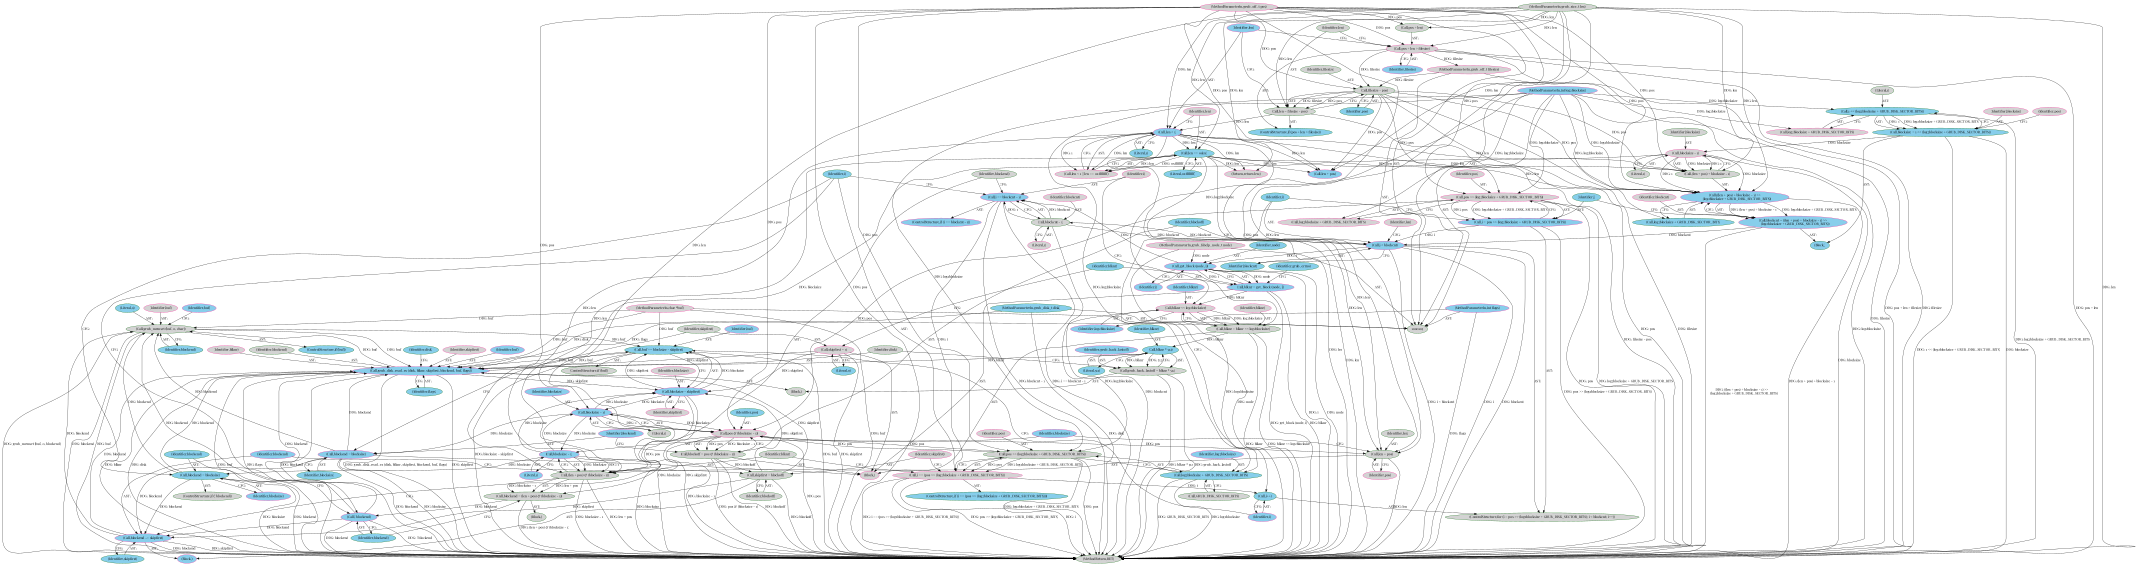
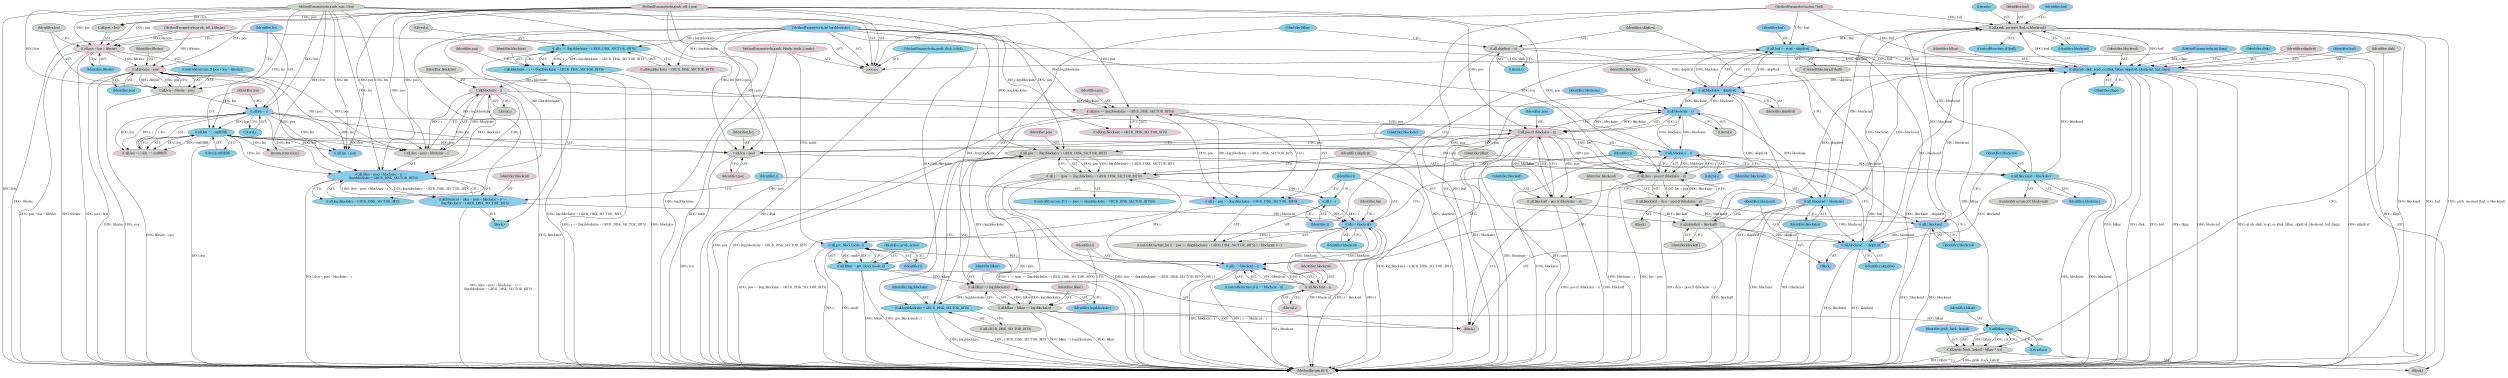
edge "(Call,pos + len > filesize)" -> "(MethodParameterIn,grub_off_t filesize)": reversed
node "(Call,filesize - pos)": color darkgreen -> deeppink
edge "(Call,len = filesize - pos)" -> "(ControlStructure,if (pos + len > filesize))": reversed
edge "(Call,len < 1)" -> "(Return,return len;)": removed, label "DDG: len"
node "(Call,len == 0size)": label "(Call,len == 0size)" -> "(Call,len == 0xffffffff)"
edge "(Call,blockend = (len + pos) & (blocksize - 1))" -> "(Call,(len + pos) & (blocksize - 1))": added, label "CFG:"
edge "(Call,i++)" -> "(Call,i < blockcnt)": added, label "DDG: i"
node "(ControlStructure,if (i == blockcnt - 1))": color deeppink -> darkgreen
node "(Call,blockcnt - 1)": color darkgreen -> deeppink
node "(Identifier,node)": removed
node "(Call,blknr = get_block (node, i))": color deeppink -> darkgreen
edge "(Call,len < 1)" -> "(MethodReturn,RET)": removed, label "DDG: len"
node "(Call,grub_memset (buf, 0, char))": label "(Call,grub_memset (buf, 0, char))" -> "(Call,grub_memset (buf, 0, blockend))"
node "(Call,buf += blocksize - skipfirst)": label "(Call,buf += blocksize - skipfirst)" -> "(Call,buf += read - skipfirst)"
node "(Call,skipfirst = 0)": color deeppink -> darkgreen
node "(Call,i == (pos >> (log2blocksize + GRUB_DISK_SECTOR_BITS)))": color deeppink -> darkgreen
